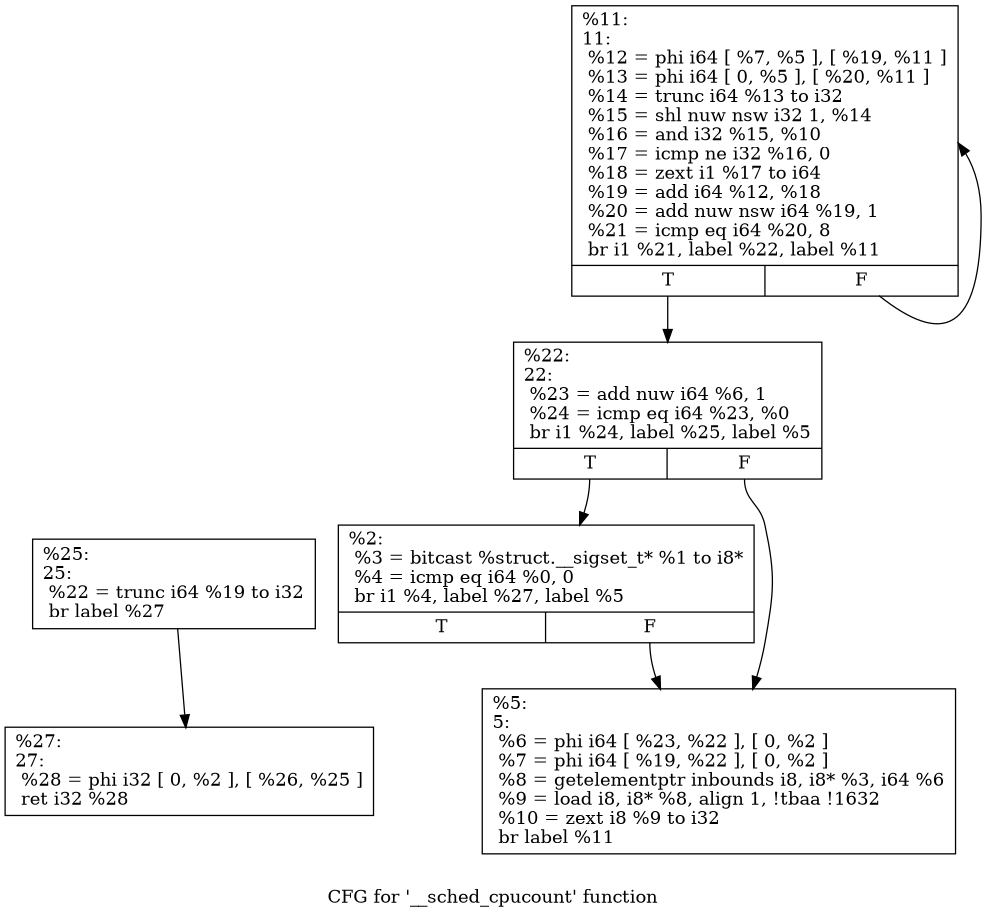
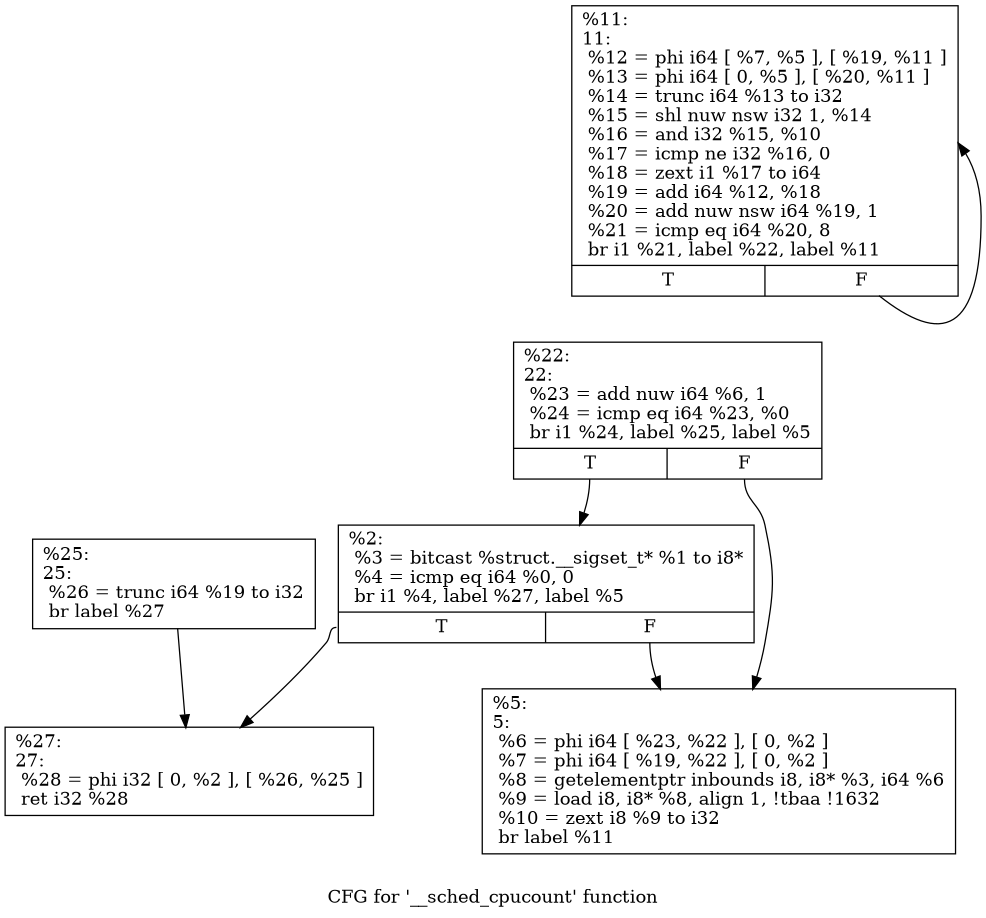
edge "%11:" -> "%22:": removed
node "%25:": text "%22 = trunc i64 %19 to i32" -> "%26 = trunc i64 %19 to i32"
edge "%2:" -> "%27:": added
